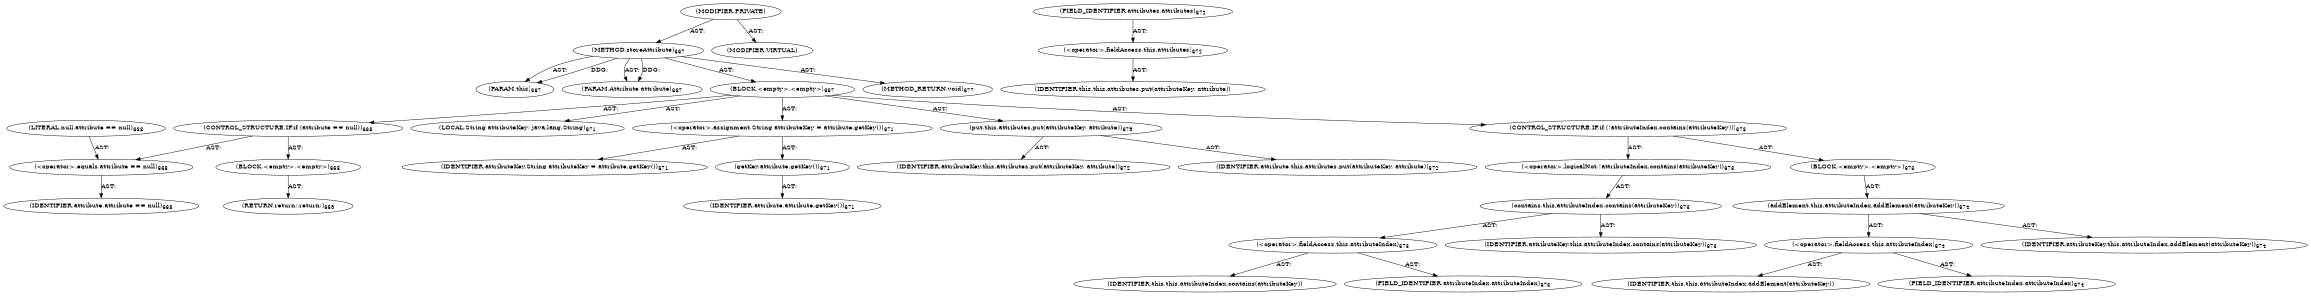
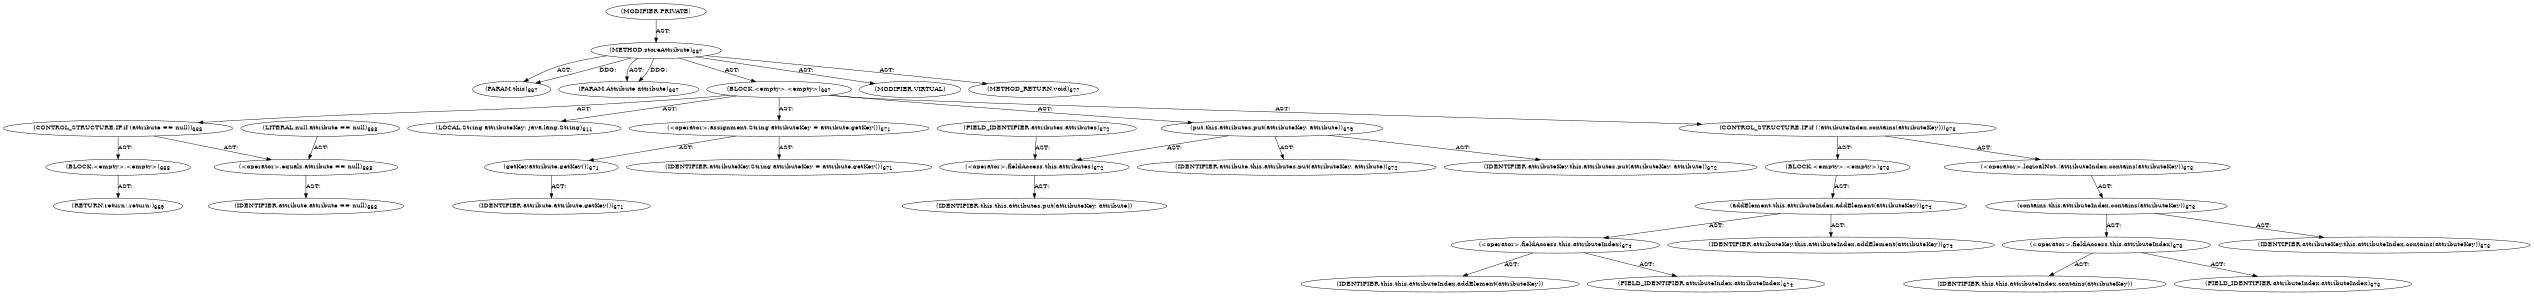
edge "(MODIFIER,PRIVATE)" -> "(MODIFIER,VIRTUAL)": now "(METHOD,storeAttribute)" -> "(MODIFIER,VIRTUAL)"
node "(LOCAL,String attributeKey: java.lang.String)": text "671" -> "611"
edge "(put,this.attributes.put(attributeKey, attribute))" -> "(<operator>.fieldAccess,this.attributes)": added, label "AST:"
